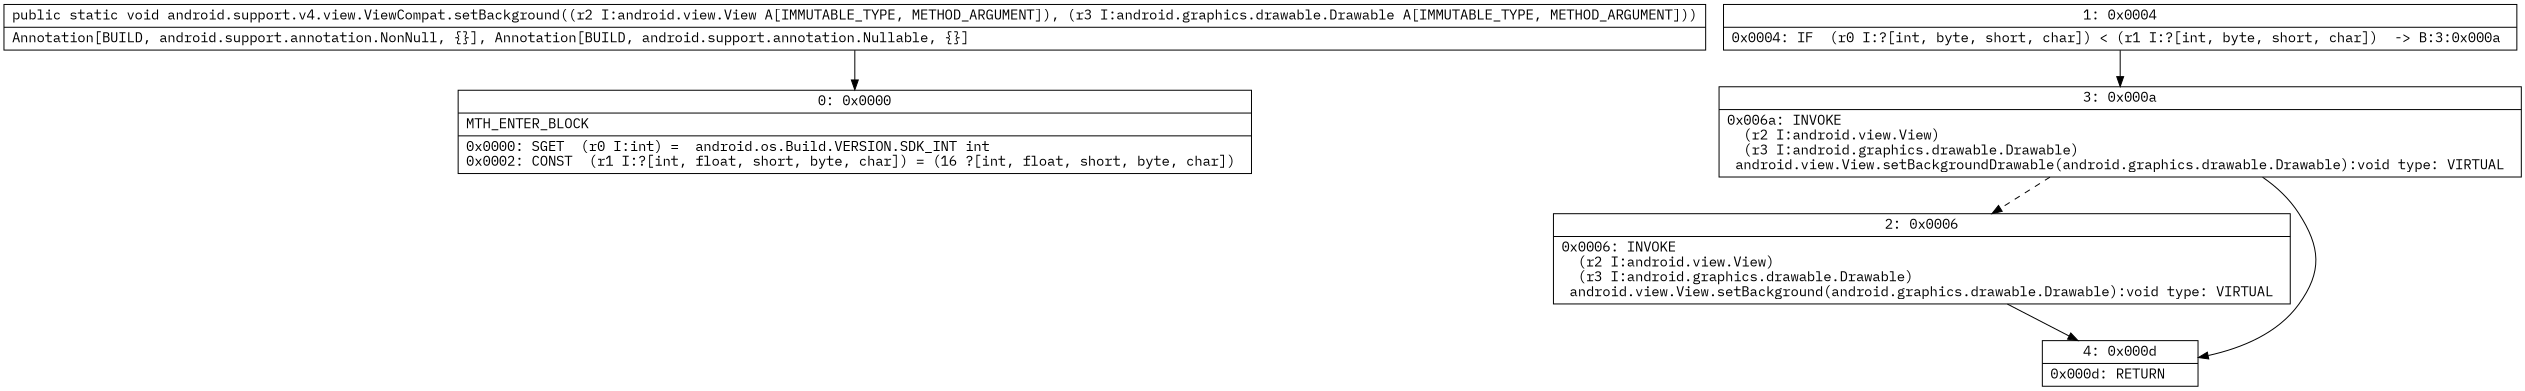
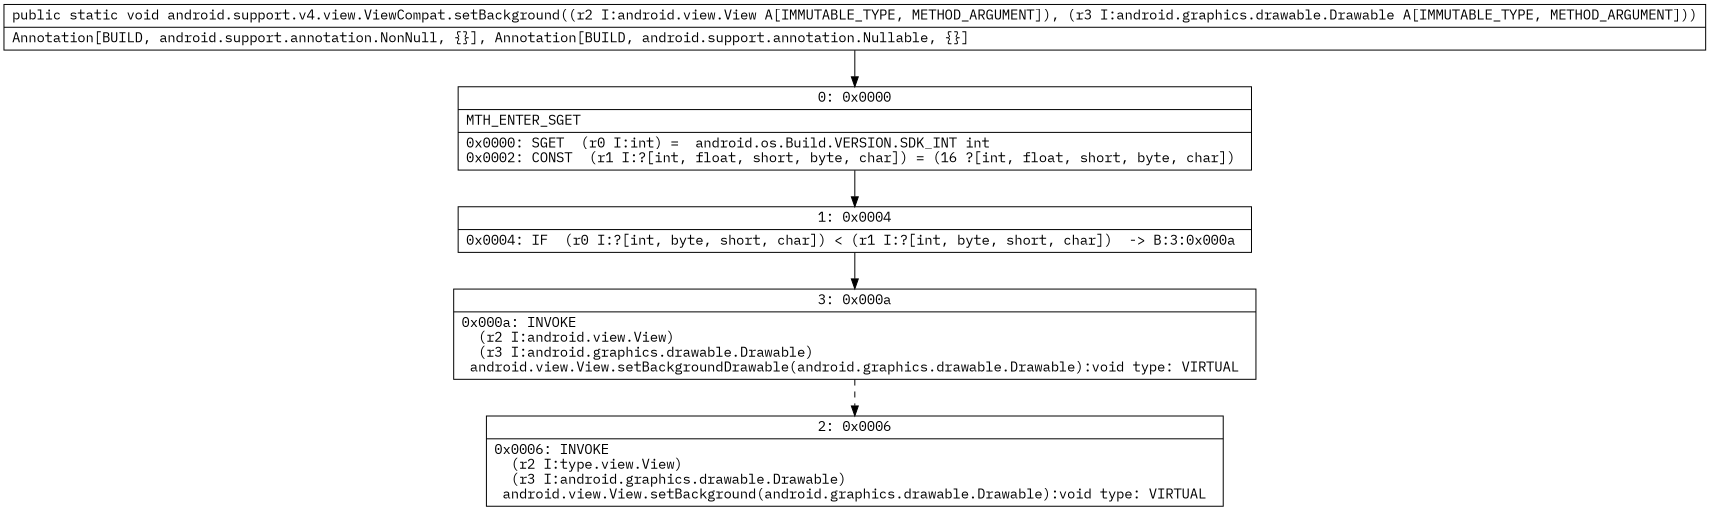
node "3: 0x000a": text "0x006a: INVOKE" -> "0x000a: INVOKE"
node "0: 0x0000": text "MTH_ENTER_BLOCK" -> "MTH_ENTER_SGET"
edge "0: 0x0000" -> "1: 0x0004": added
node "2: 0x0006": text "(r2 I:android.view.View)" -> "(r2 I:type.view.View)"
node "4: 0x000d": removed
